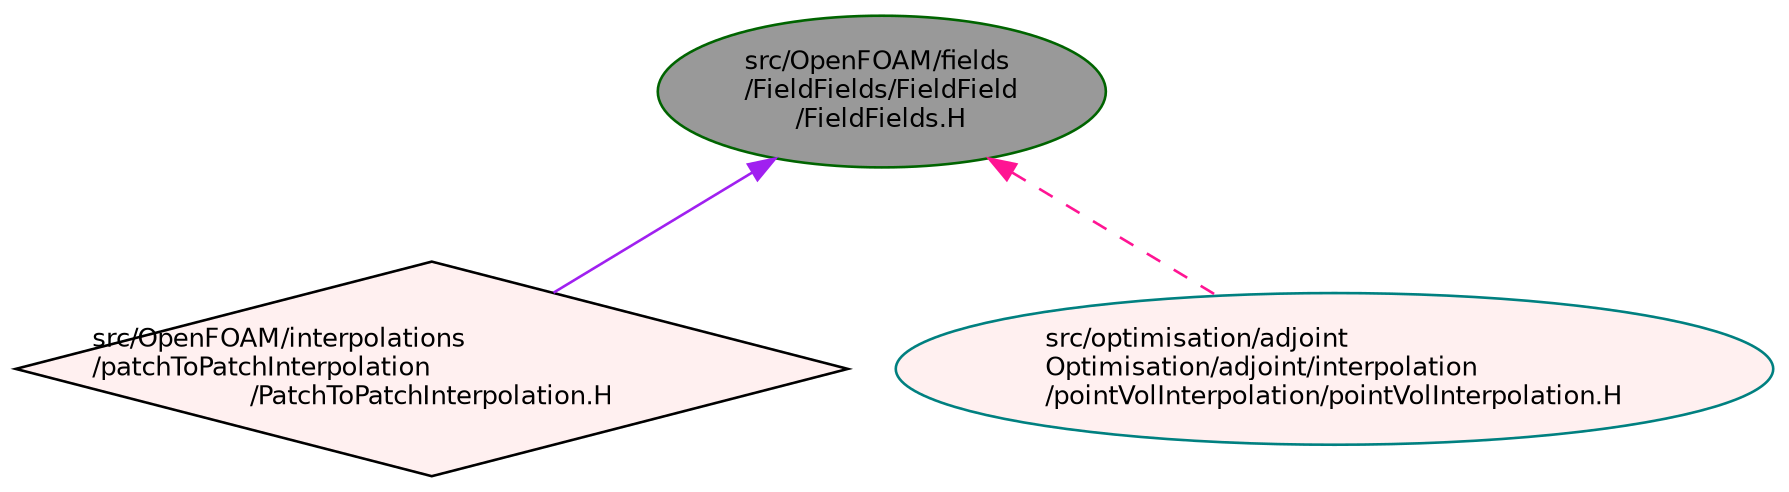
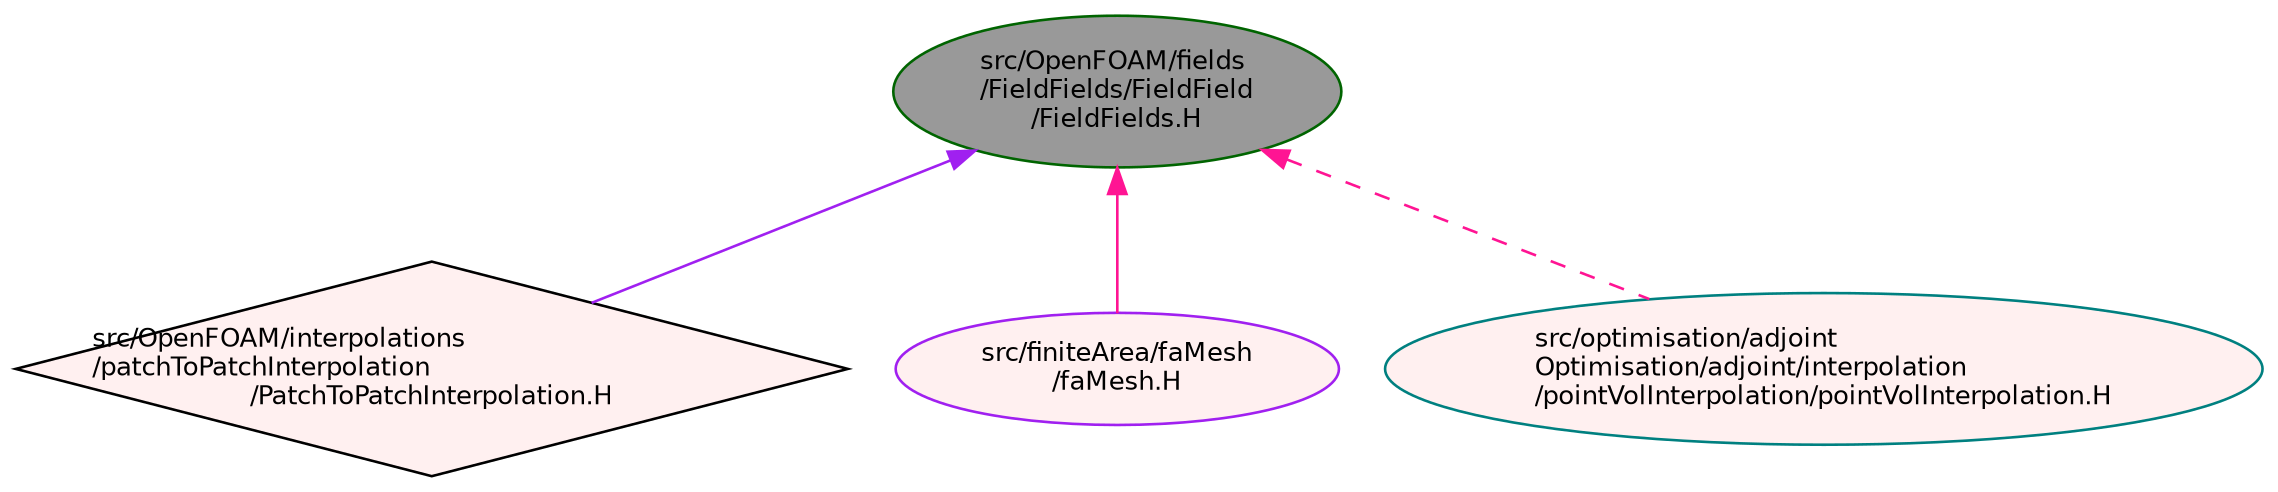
node "src/finiteArea/faMesh /faMesh.H": added
